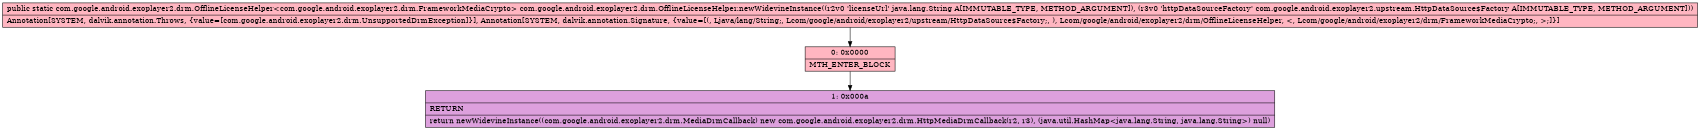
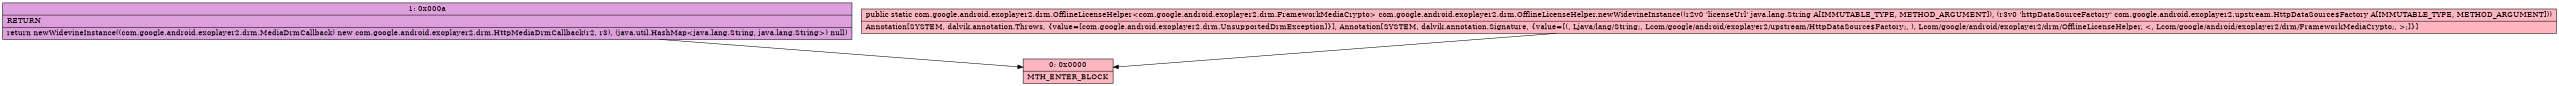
edge "0: 0x0000" -> "1: 0x000a": reversed
